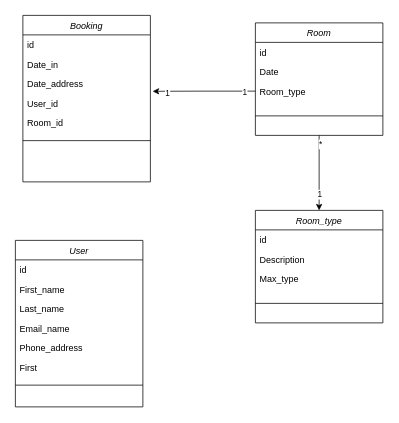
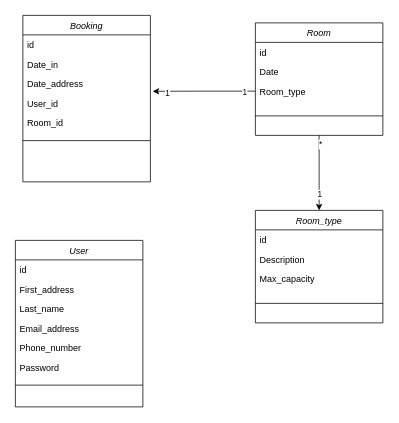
node "Max_type": label "Max_type" -> "Max_capacity"
node "First_name": label "First_name" -> "First_address"
node "Email_name": label "Email_name" -> "Email_address"
node "Phone_address": label "Phone_address" -> "Phone_number"
node "First": label "First" -> "Password"
